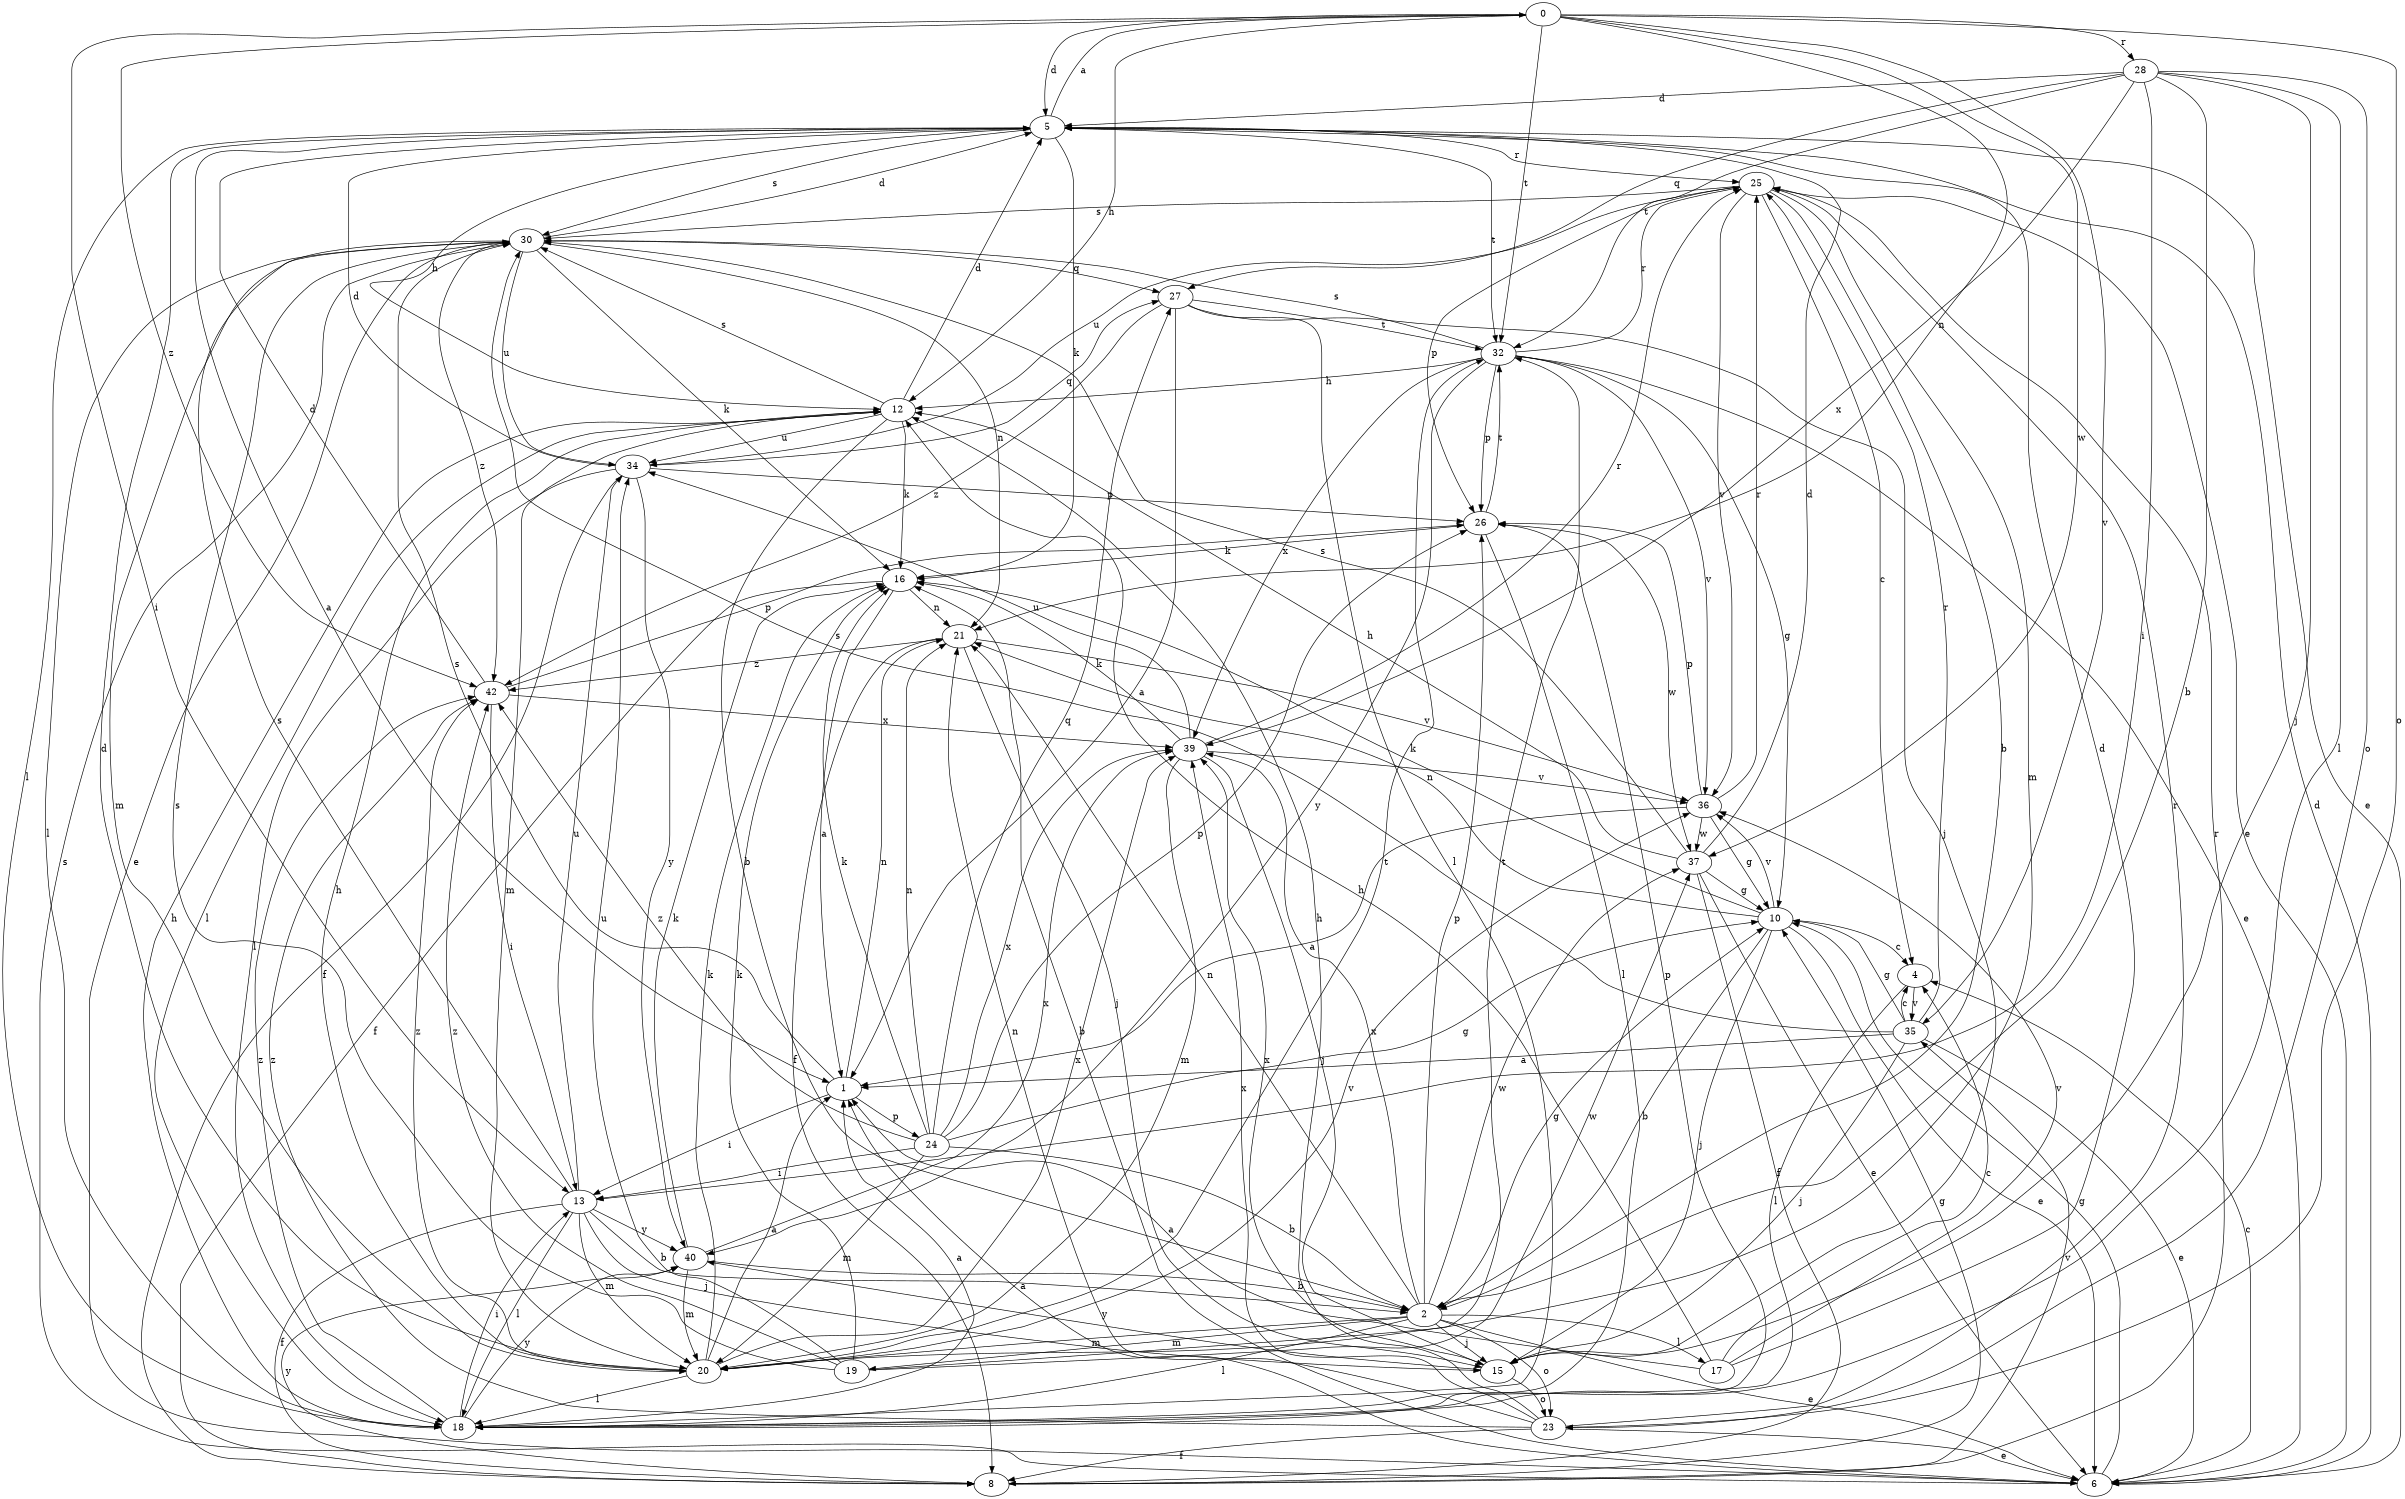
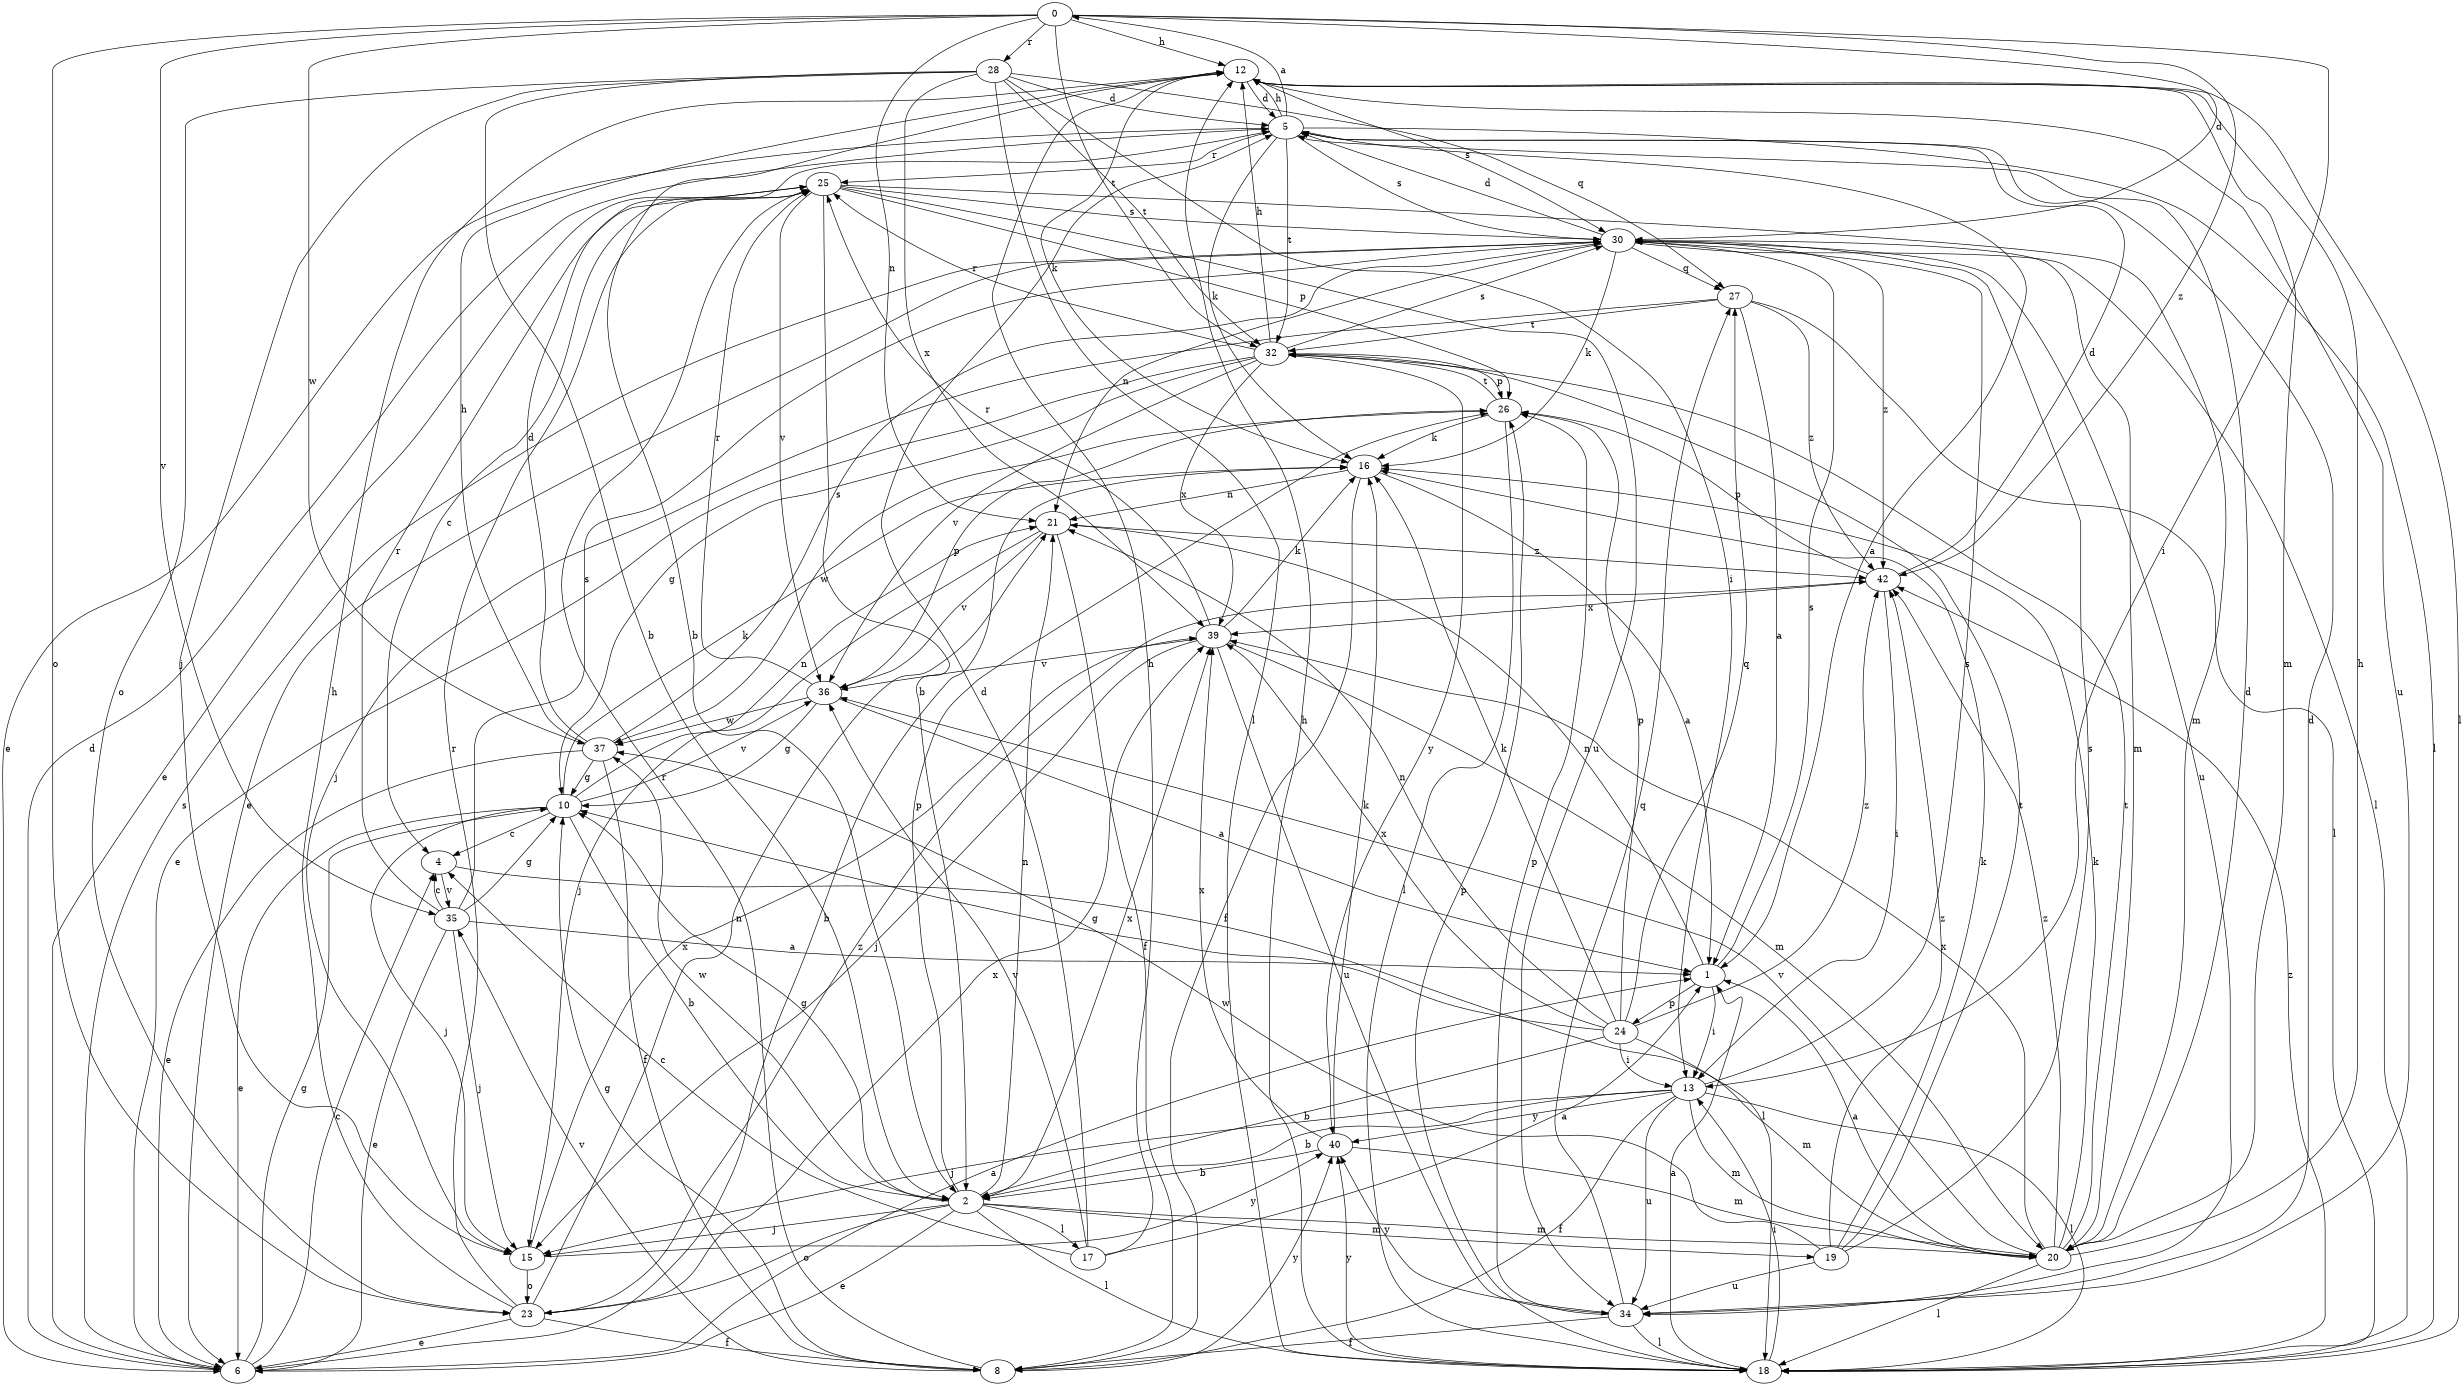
edge "0" -> "5": now "0" -> "30"
